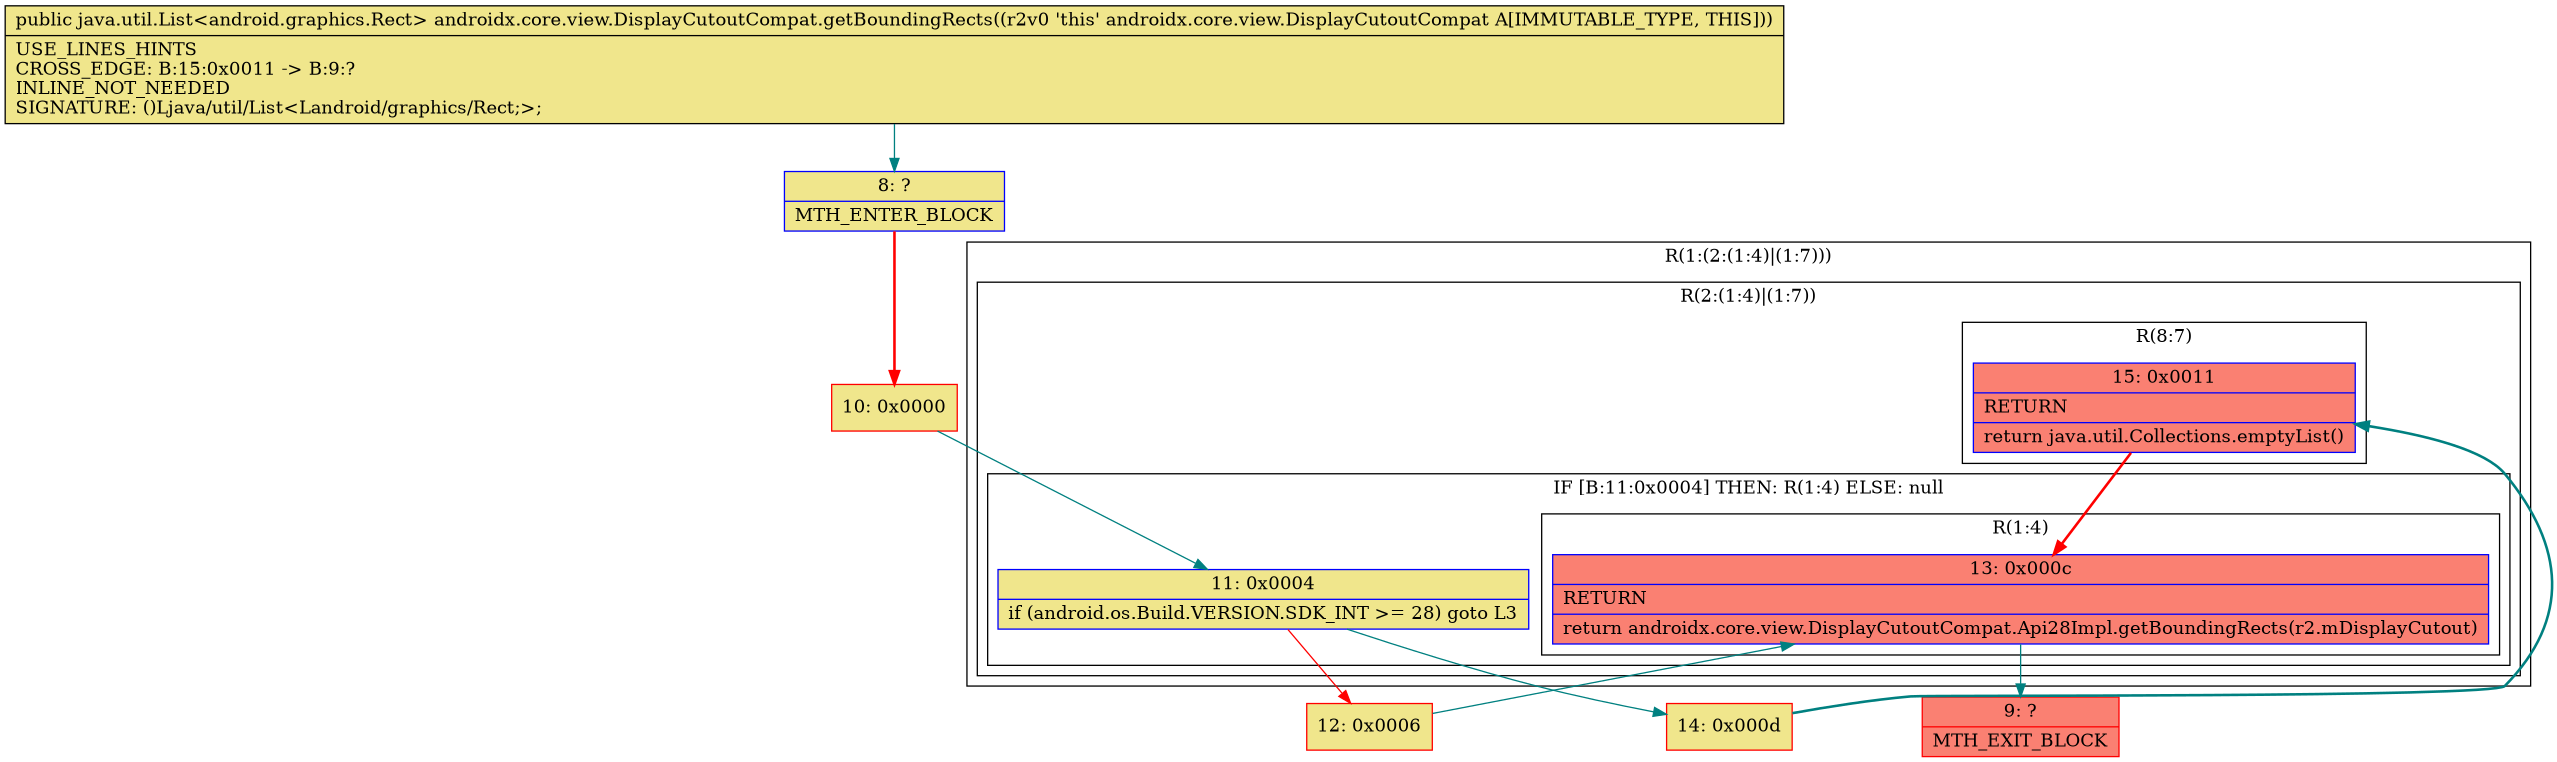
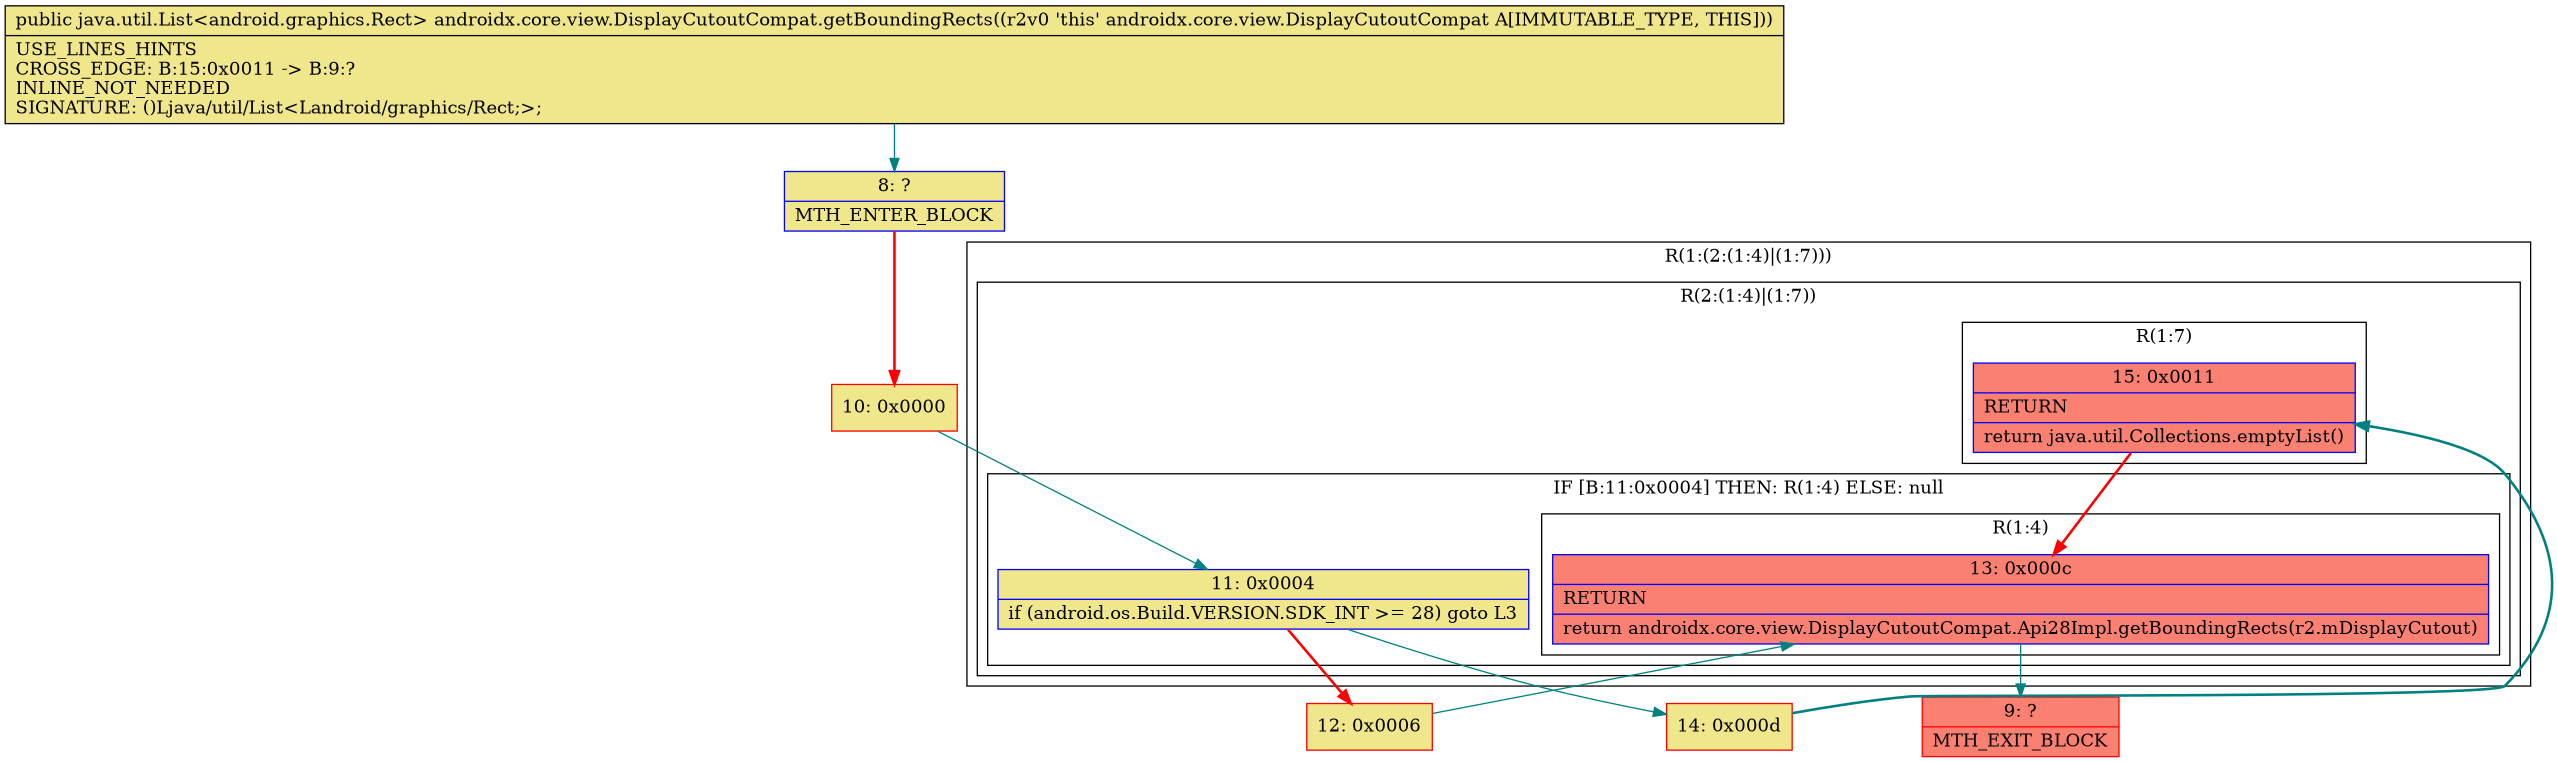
cluster "R(8:7)": label "R(8:7)" -> "R(1:7)"
edge "11: 0x0004" -> "12: 0x0006": style solid -> bold
